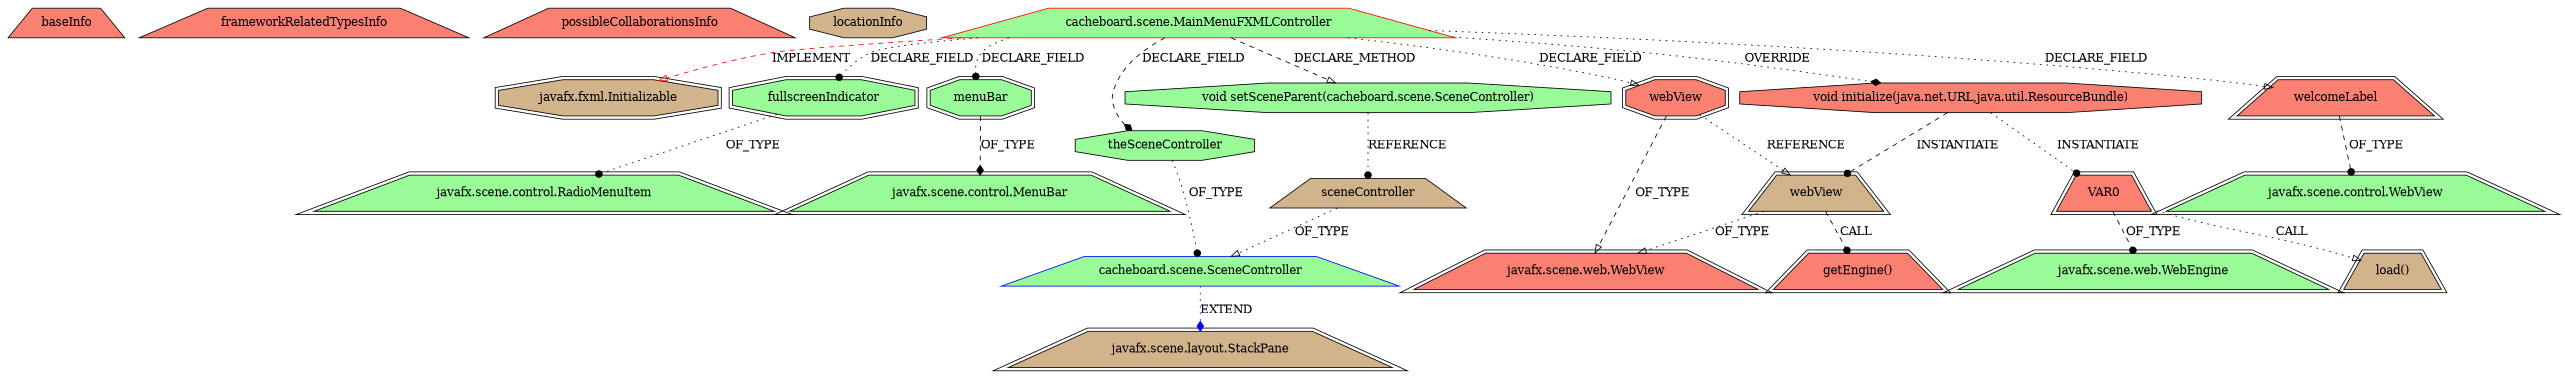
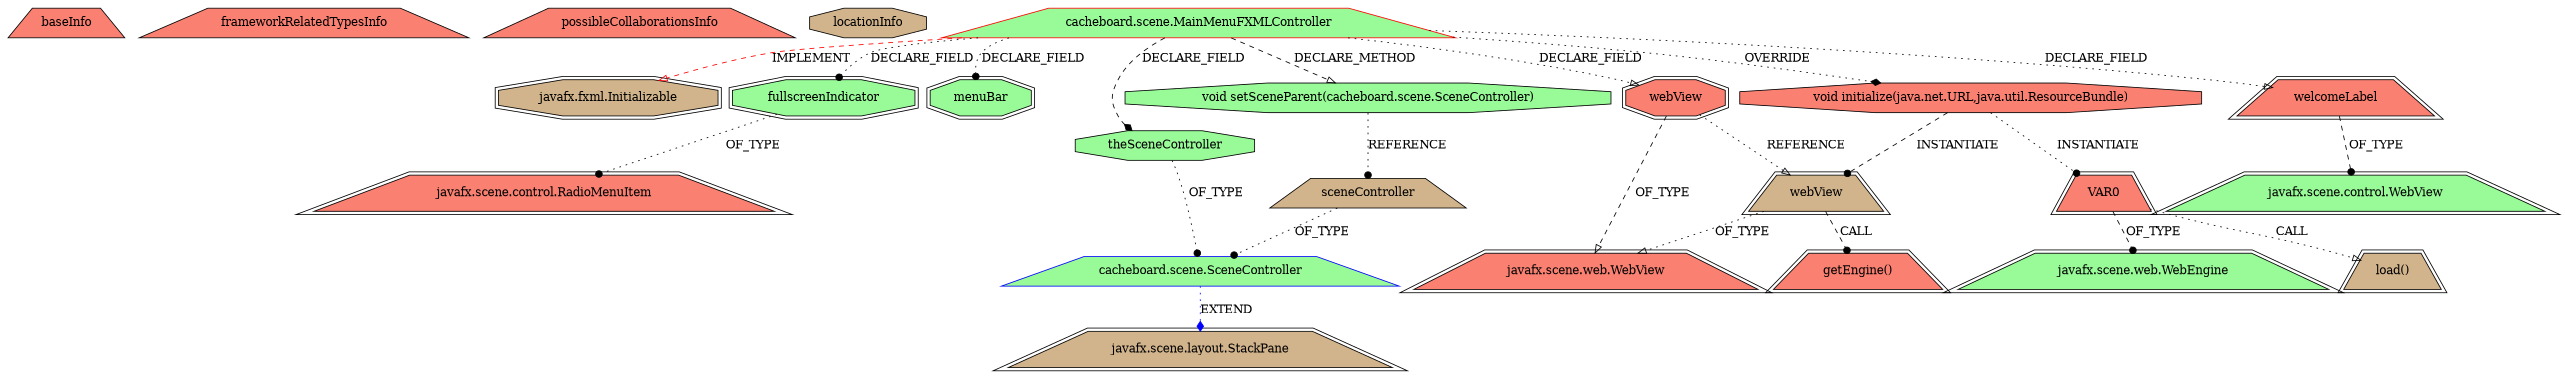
node "javafx.scene.control.RadioMenuItem": fillcolor palegreen -> salmon
node "javafx.scene.control.MenuBar": removed
edge "sceneController" -> "cacheboard.scene.SceneController": arrowhead onormal -> dot
